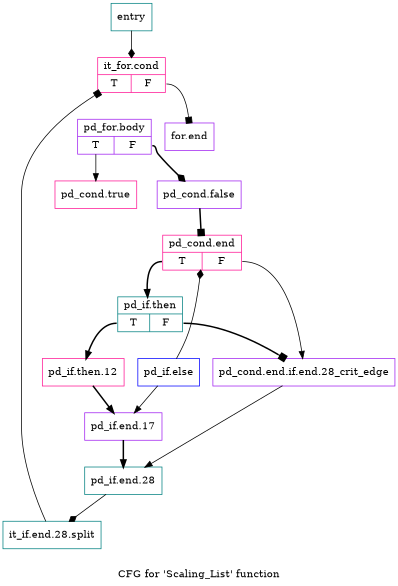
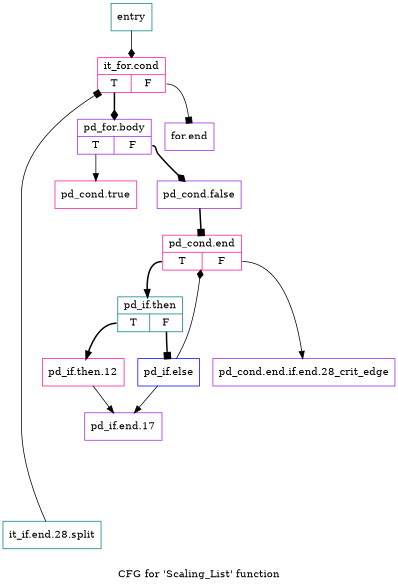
edge "it_for.cond" -> "pd_for.body": added
edge "pd_if.then" -> "pd_cond.end.if.end.28_crit_edge": now "pd_if.then" -> "pd_if.else"
edge "pd_if.then.12" -> "pd_if.end.17": style bold -> solid
node "pd_if.end.28": removed
